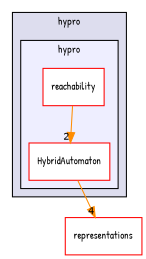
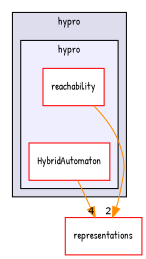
edge "reachability" -> "HybridAutomaton": now "reachability" -> "representations"
